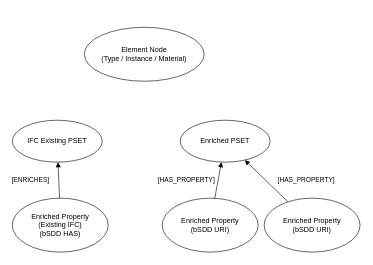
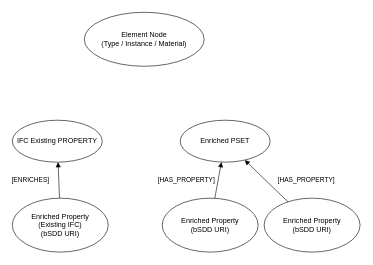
node "Element Node (Type / Instance / Material)": moved (144, 54) -> (144, 39)
node "IFC Existing PSET": label "IFC Existing PSET" -> "IFC Existing PROPERTY"
node "Enriched Property (Existing IFC) (bSDD HAS)": label "Enriched Property (Existing IFC) (bSDD HAS)" -> "Enriched Property (Existing IFC) (bSDD URI)"
